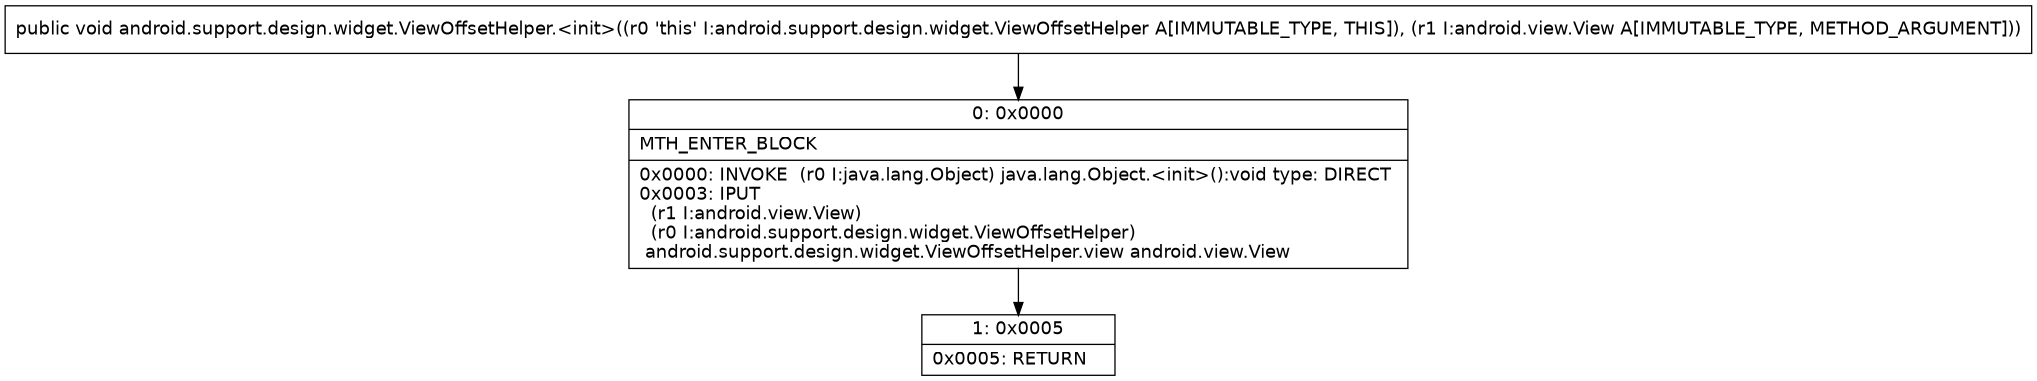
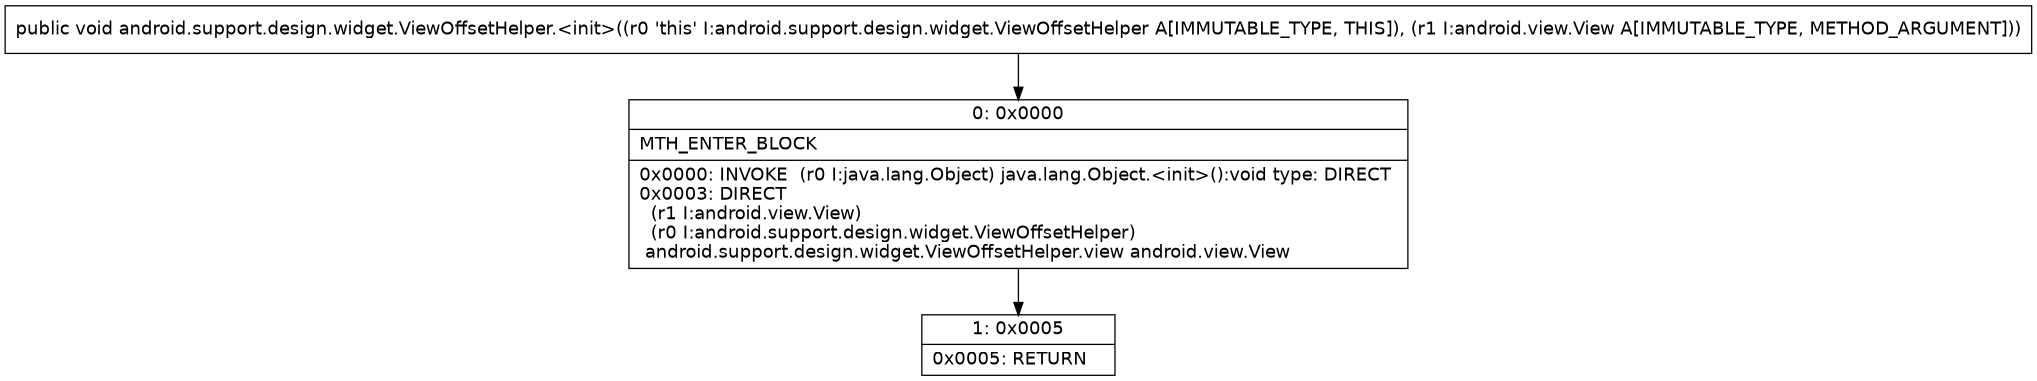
node "0: 0x0000": text "0x0003: IPUT" -> "0x0003: DIRECT"
